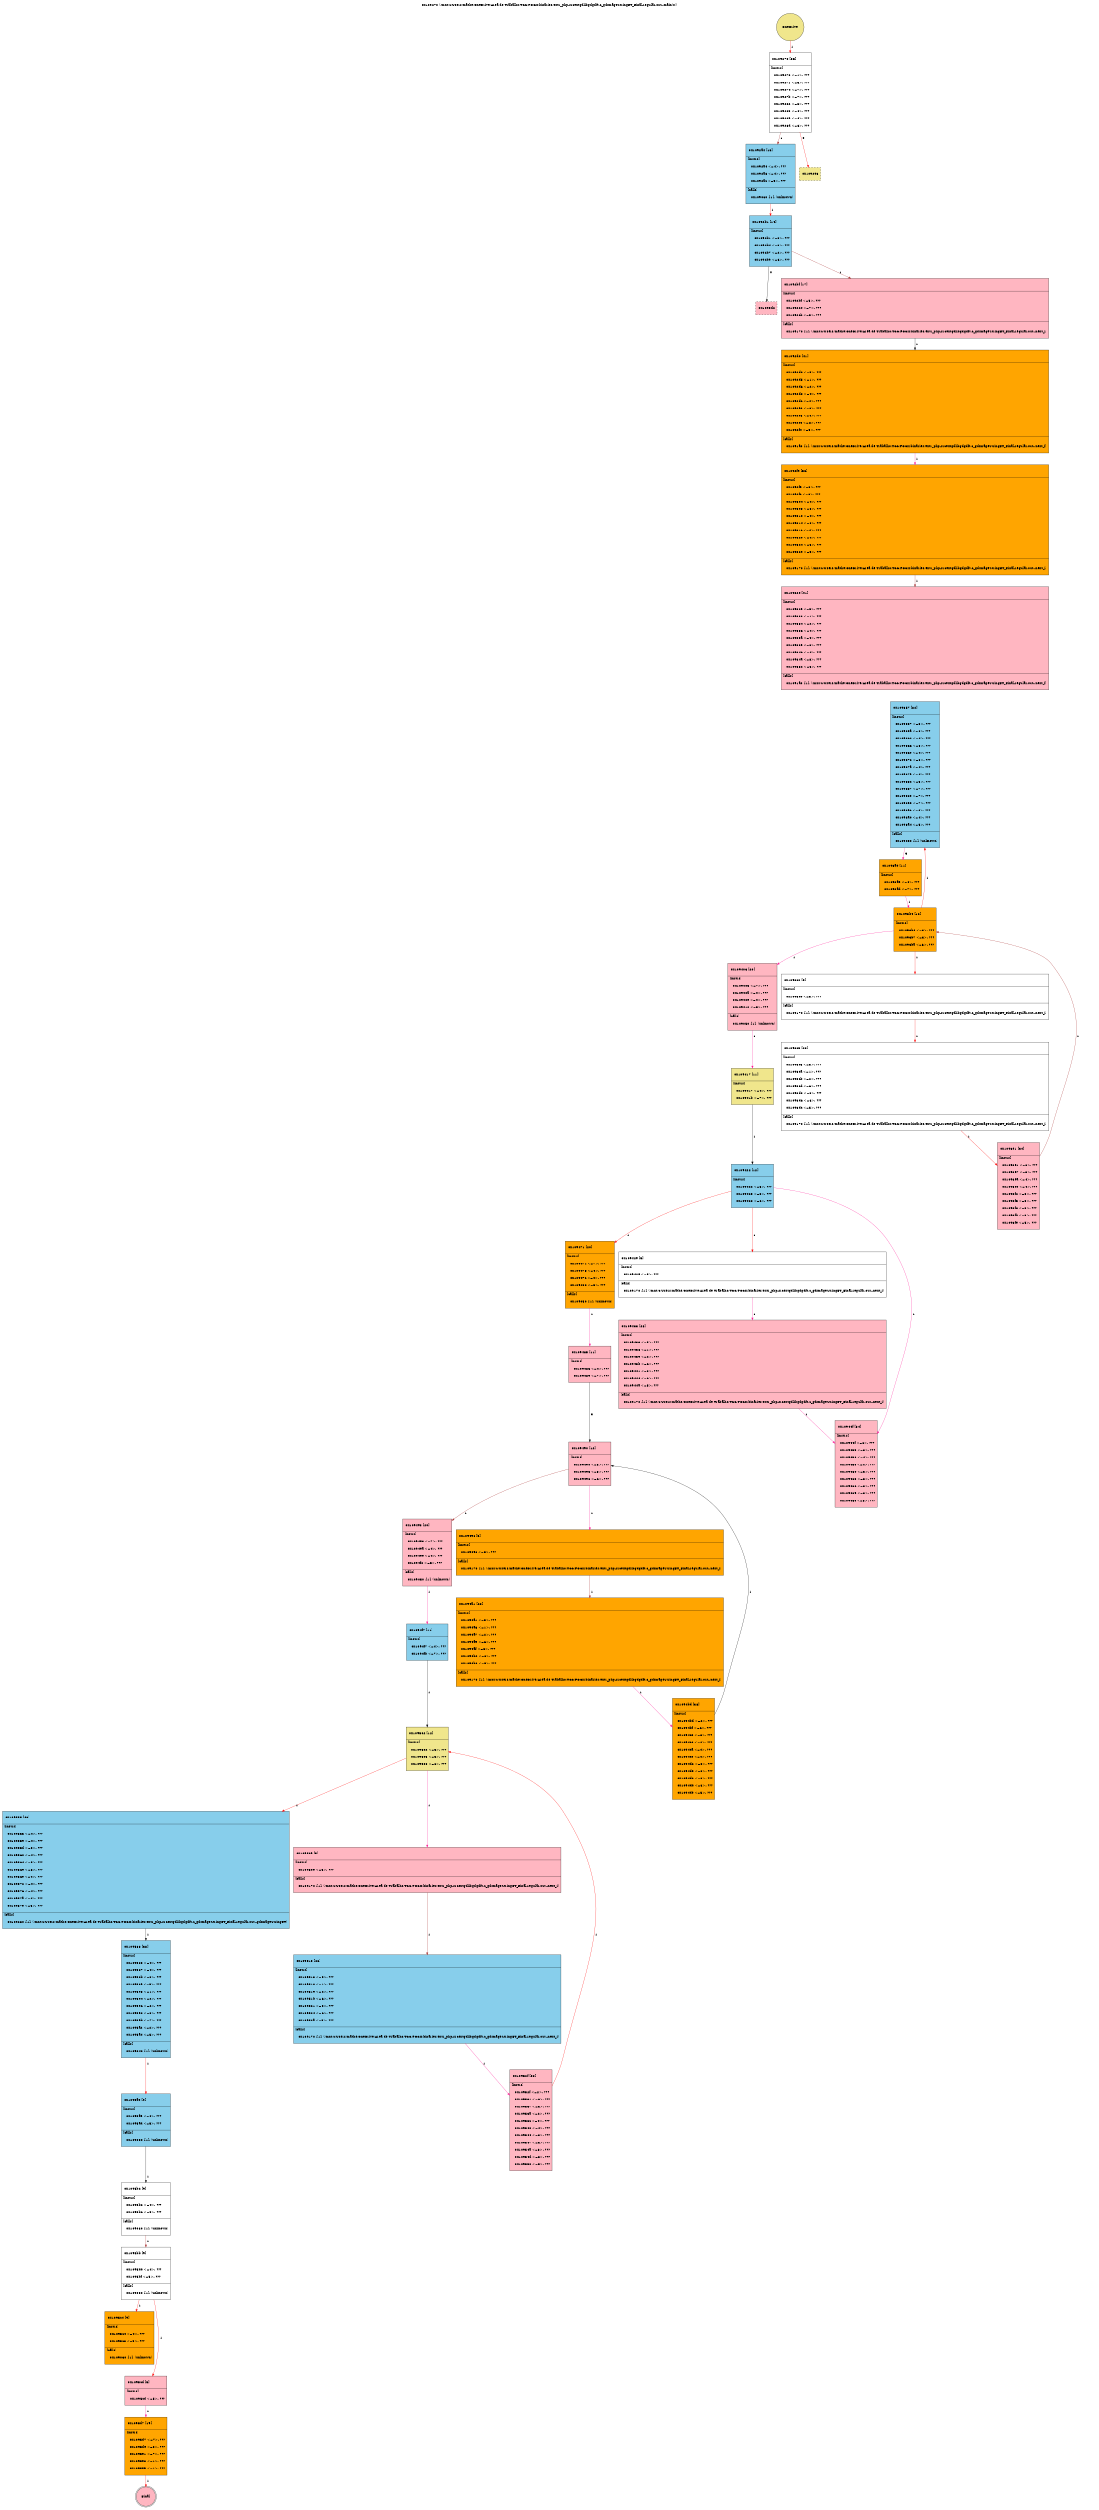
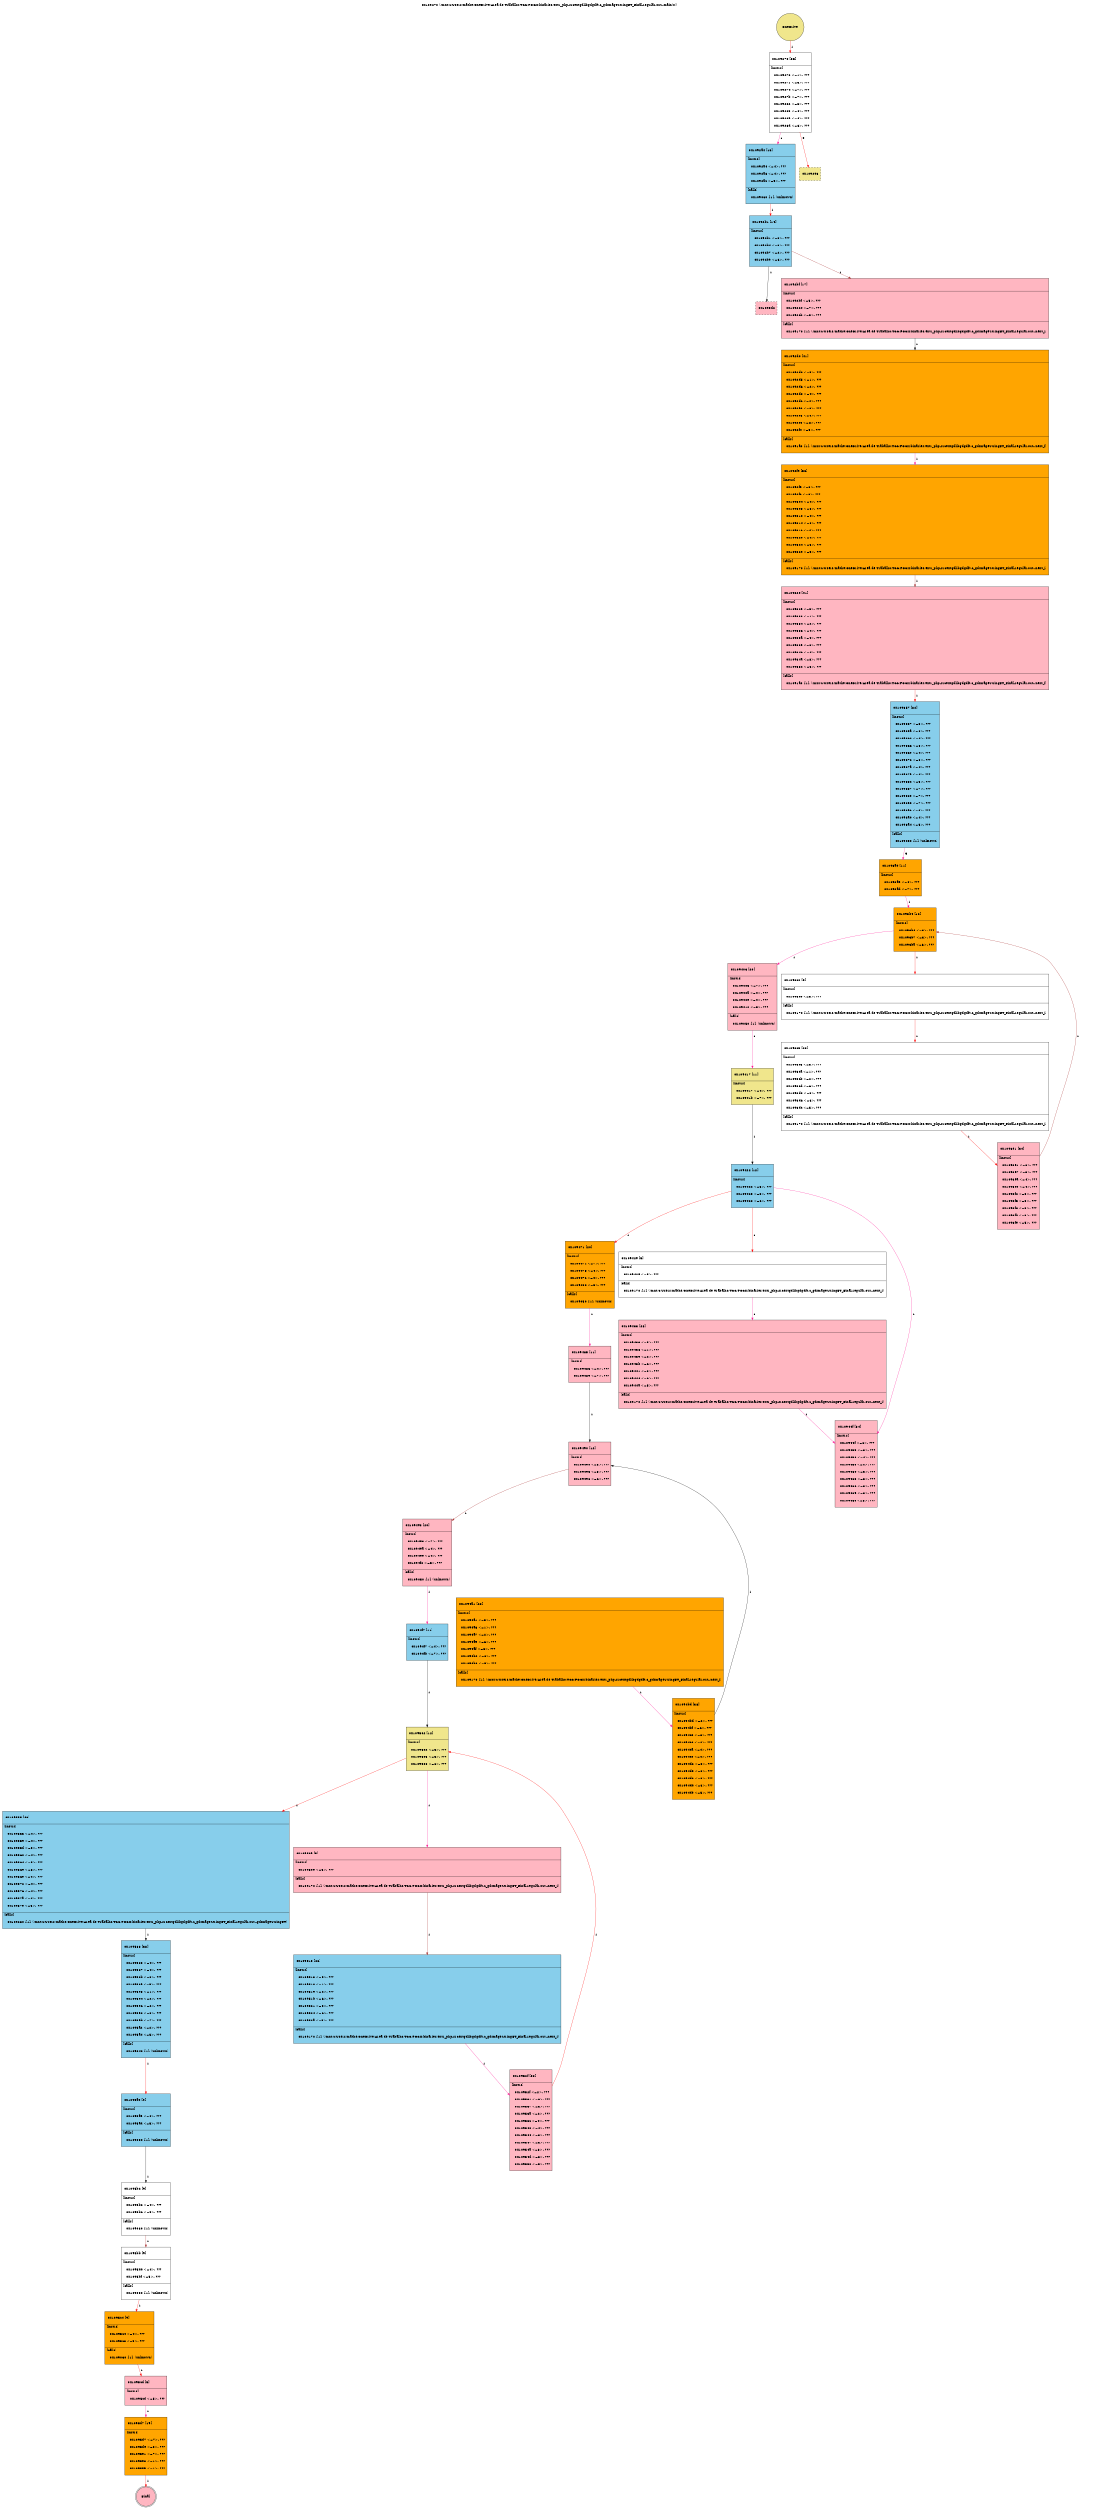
edge "0x109270 [35]" -> "0x1092a4 [13]": color brown -> deeppink
edge "0x1092b1 [14]" -> "0x1095d2": label " 0" -> " 1"
edge "0x1093b4 [12]" -> "0x109357 [82]": now "0x10932e [41]" -> "0x109357 [82]"
edge "0x109485 [11]" -> "0x109490 [12]": label " 3" -> " 1"
node "0x10949c [5]": removed
edge "0x1095bb [9]" -> "0x1095cd [5]": now "0x1095c4 [9]" -> "0x1095cd [5]"
